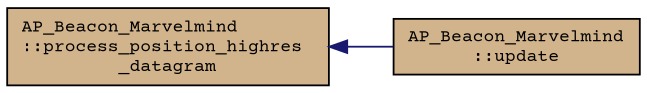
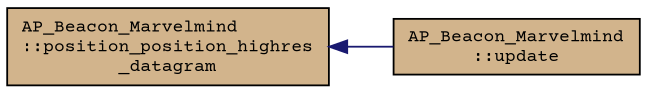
node "AP_Beacon_Marvelmind ::process_position_highres _datagram": label "AP_Beacon_Marvelmind ::process_position_highres _datagram" -> "AP_Beacon_Marvelmind ::position_position_highres _datagram"
